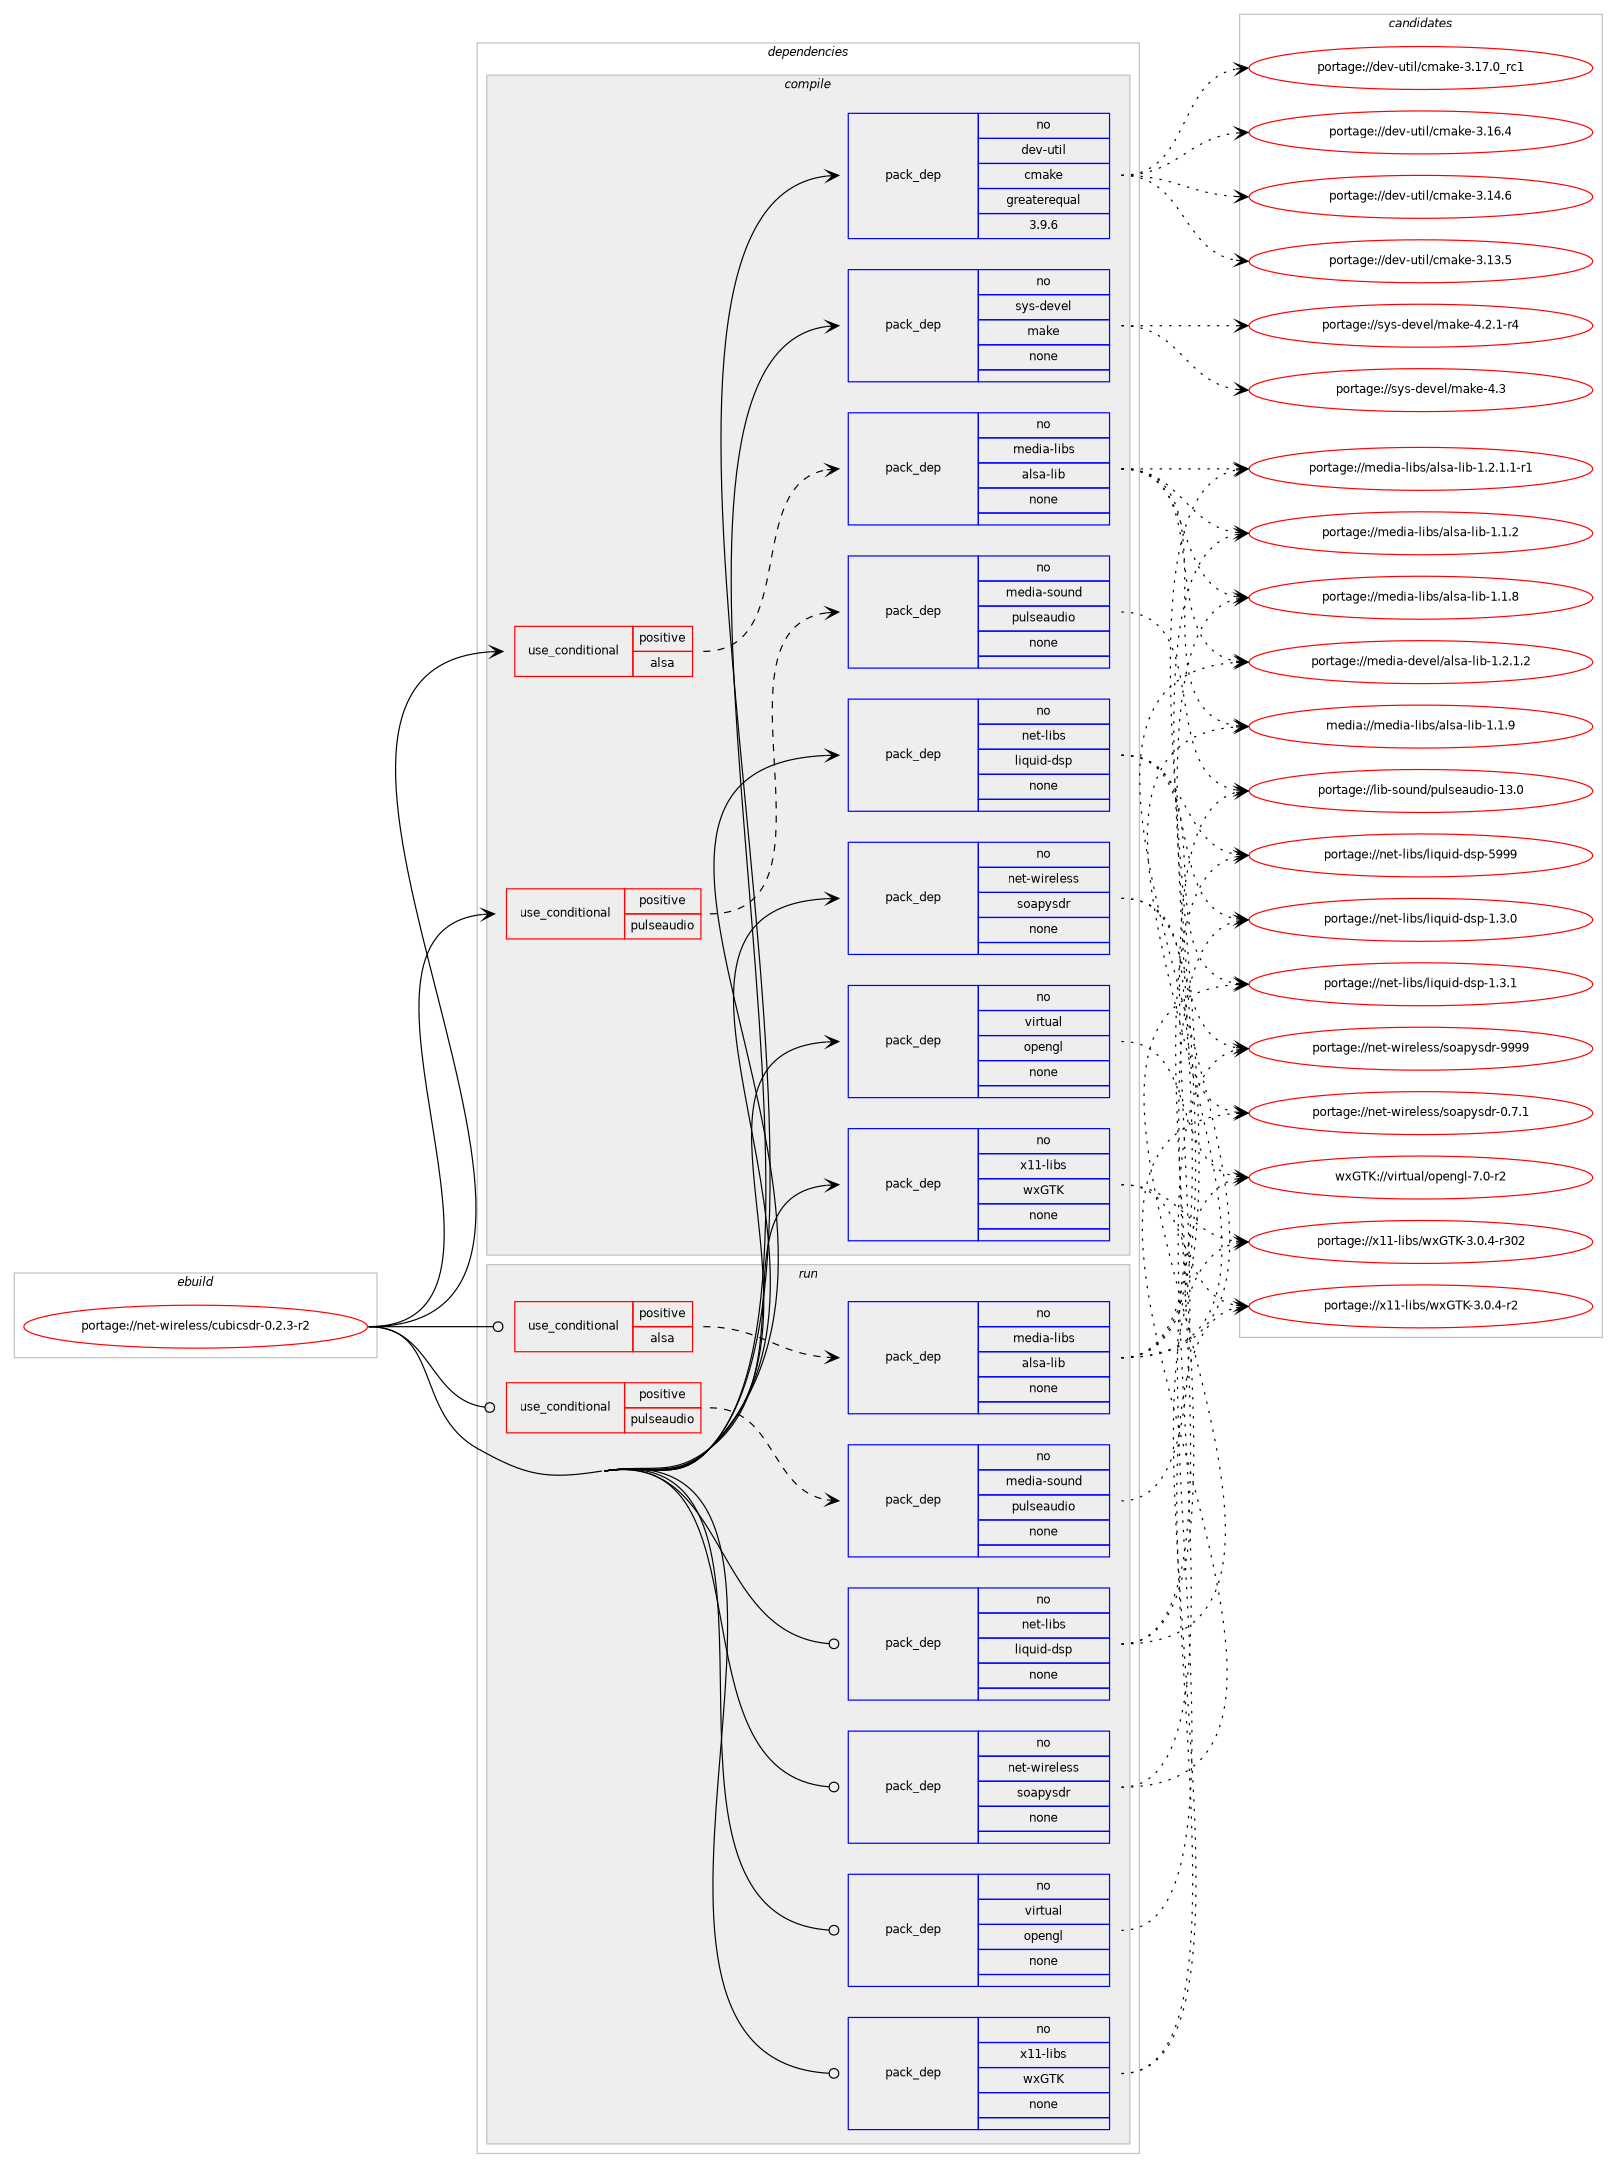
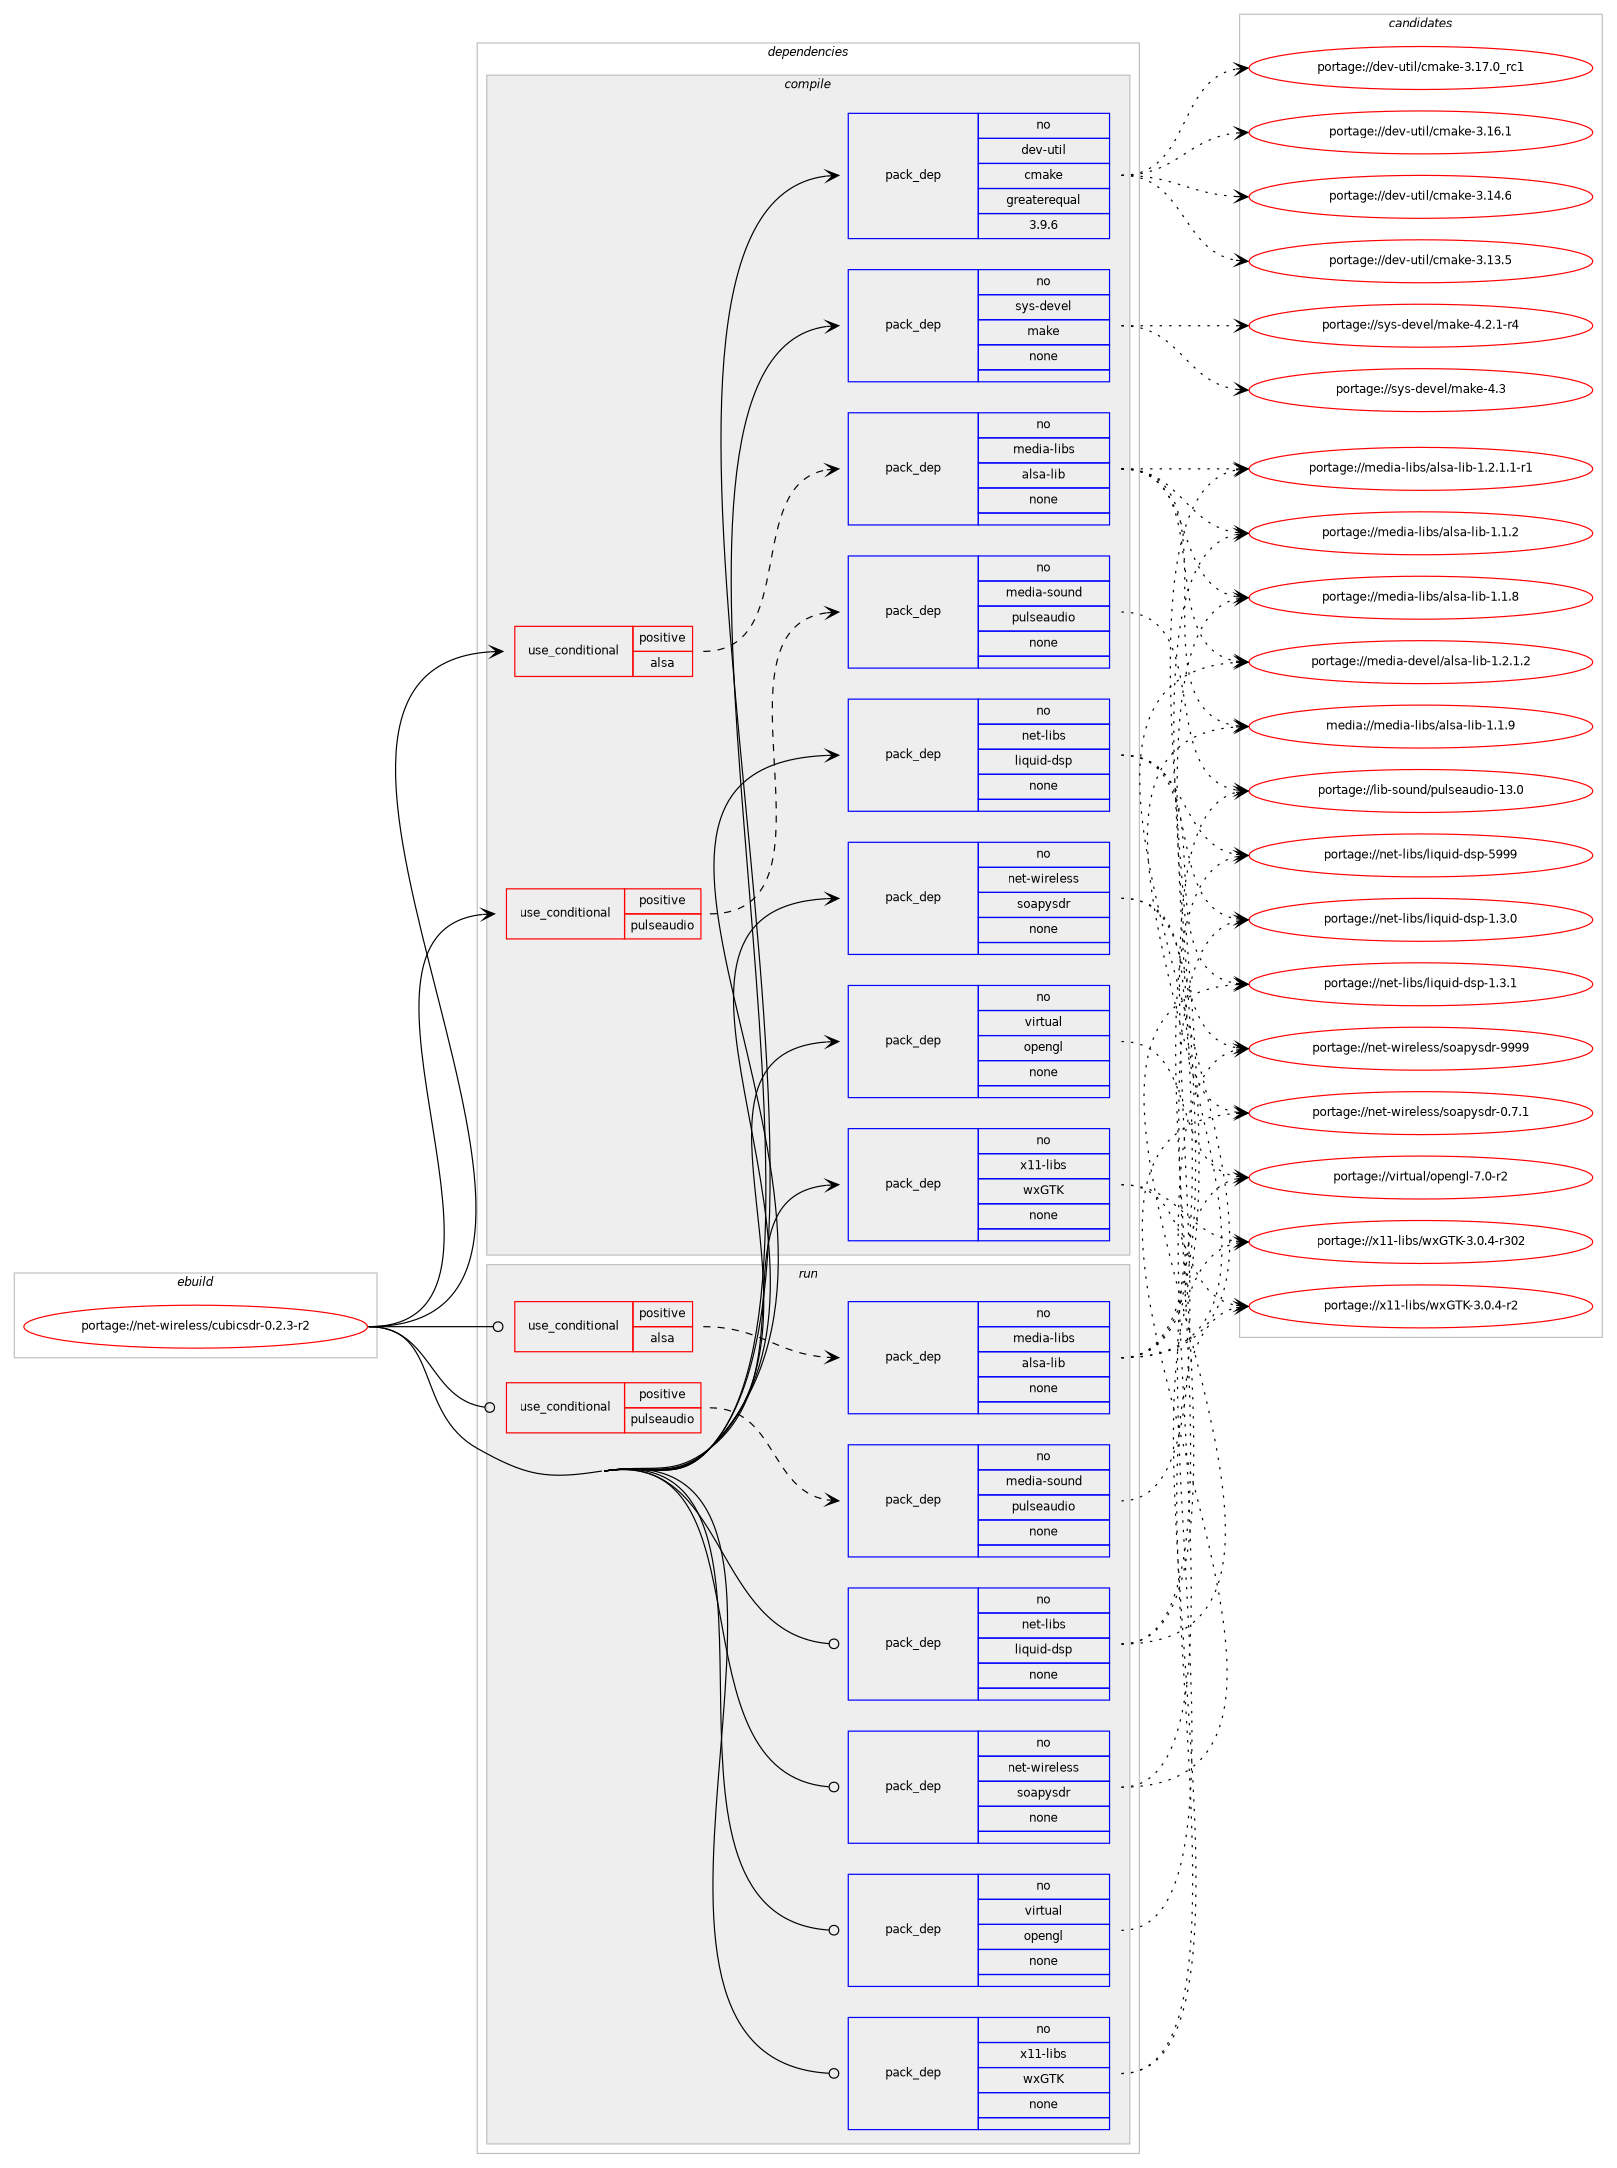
node "portage://dev-util/cmake-3.16.4": label "portage://dev-util/cmake-3.16.4" -> "portage://dev-util/cmake-3.16.1"
node "wxGTK://virtual/opengl-7.0-r2": label "wxGTK://virtual/opengl-7.0-r2" -> "portage://virtual/opengl-7.0-r2"
